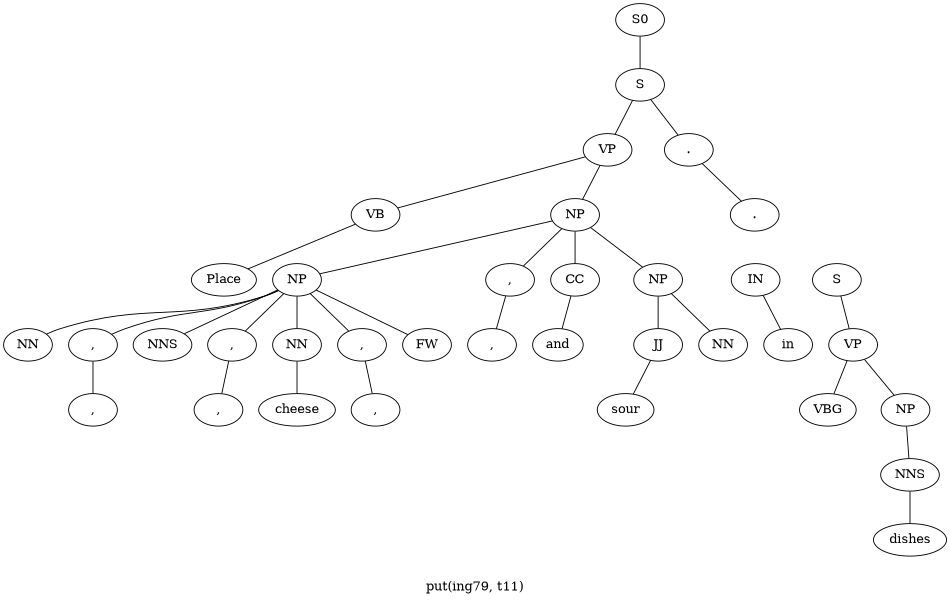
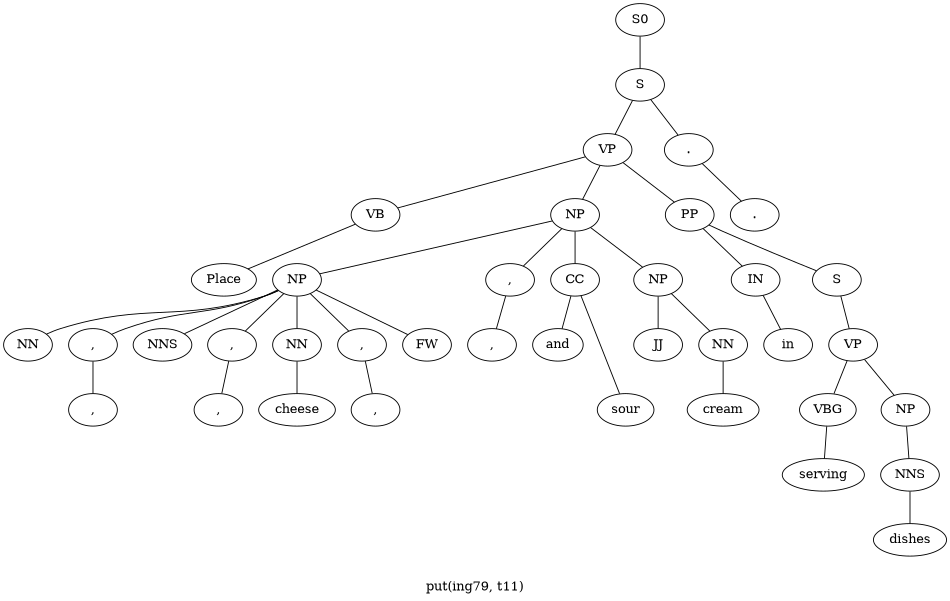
node "PP": added
edge "JJ" -- "sour": now "CC" -- "sour"
node "cream": added
node "serving": added
